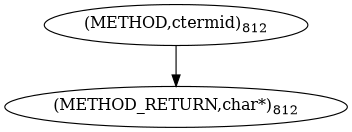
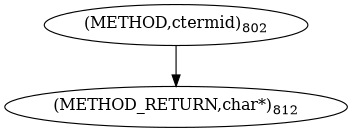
node "(METHOD,ctermid)": text "812" -> "802"
